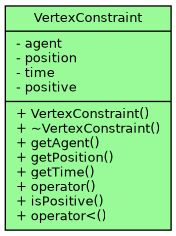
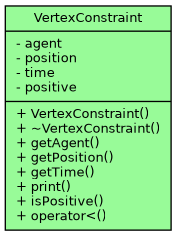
node "VertexConstraint": text "+ operator()" -> "+ print()"
